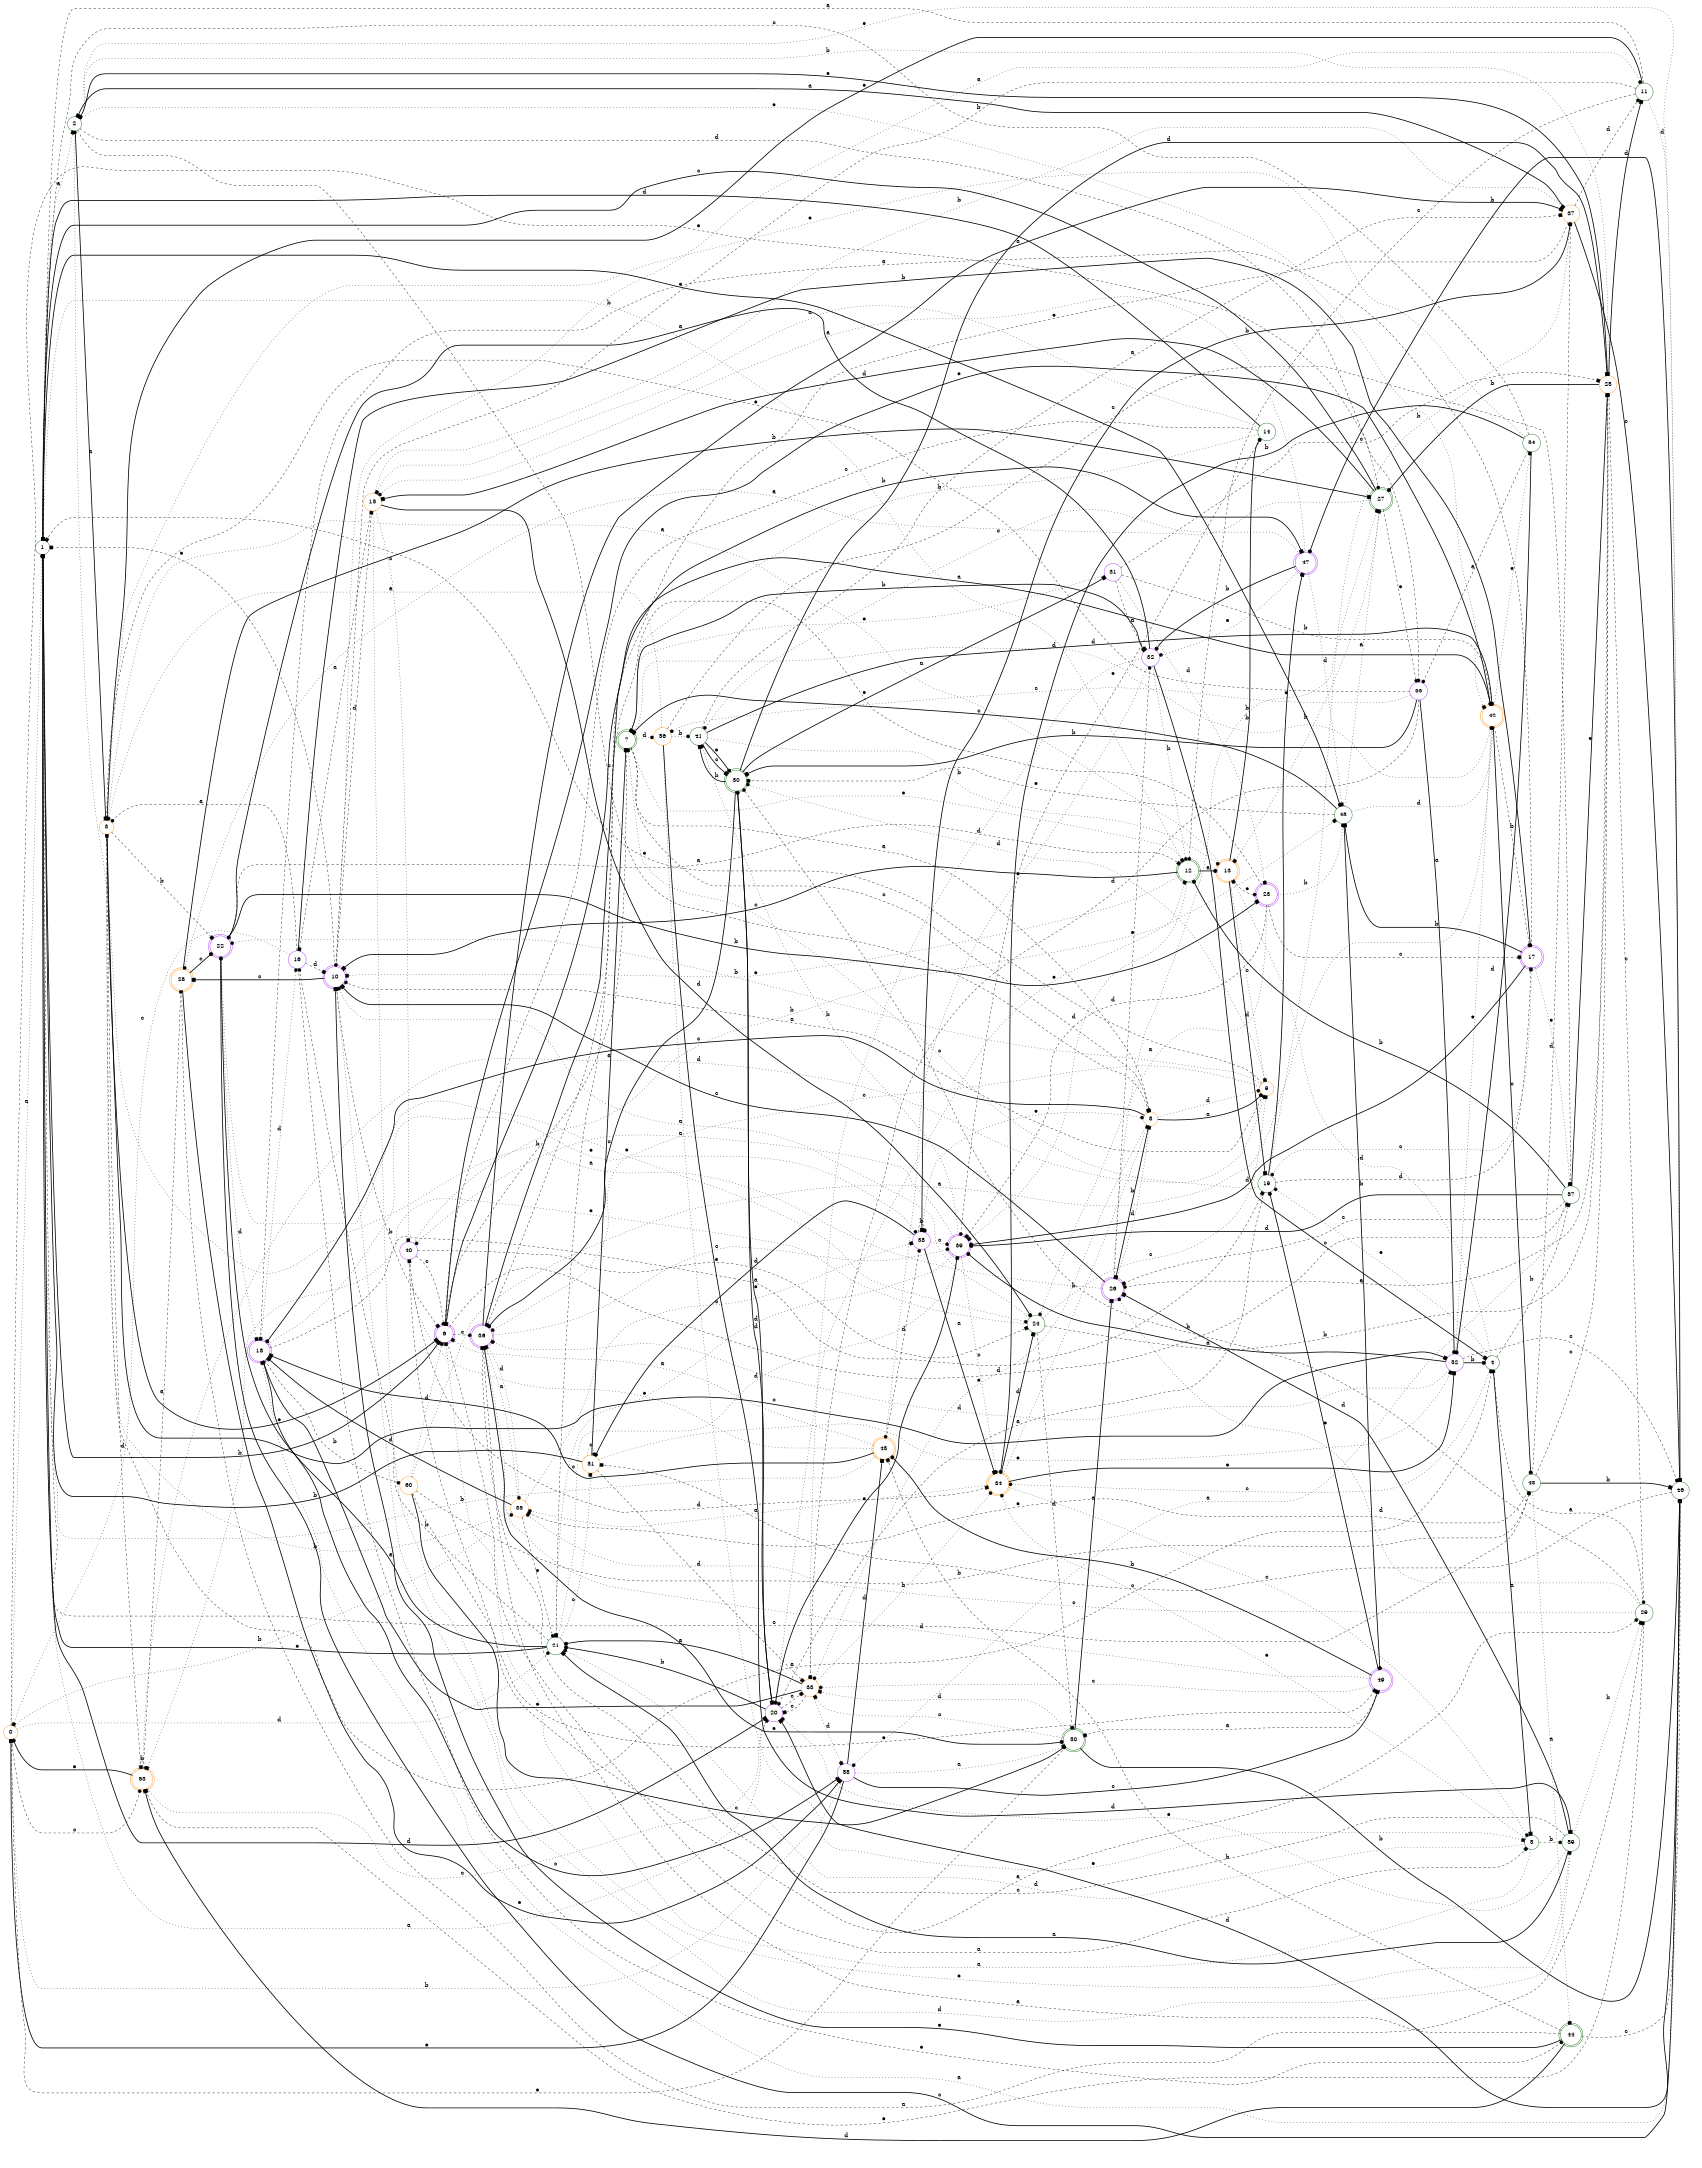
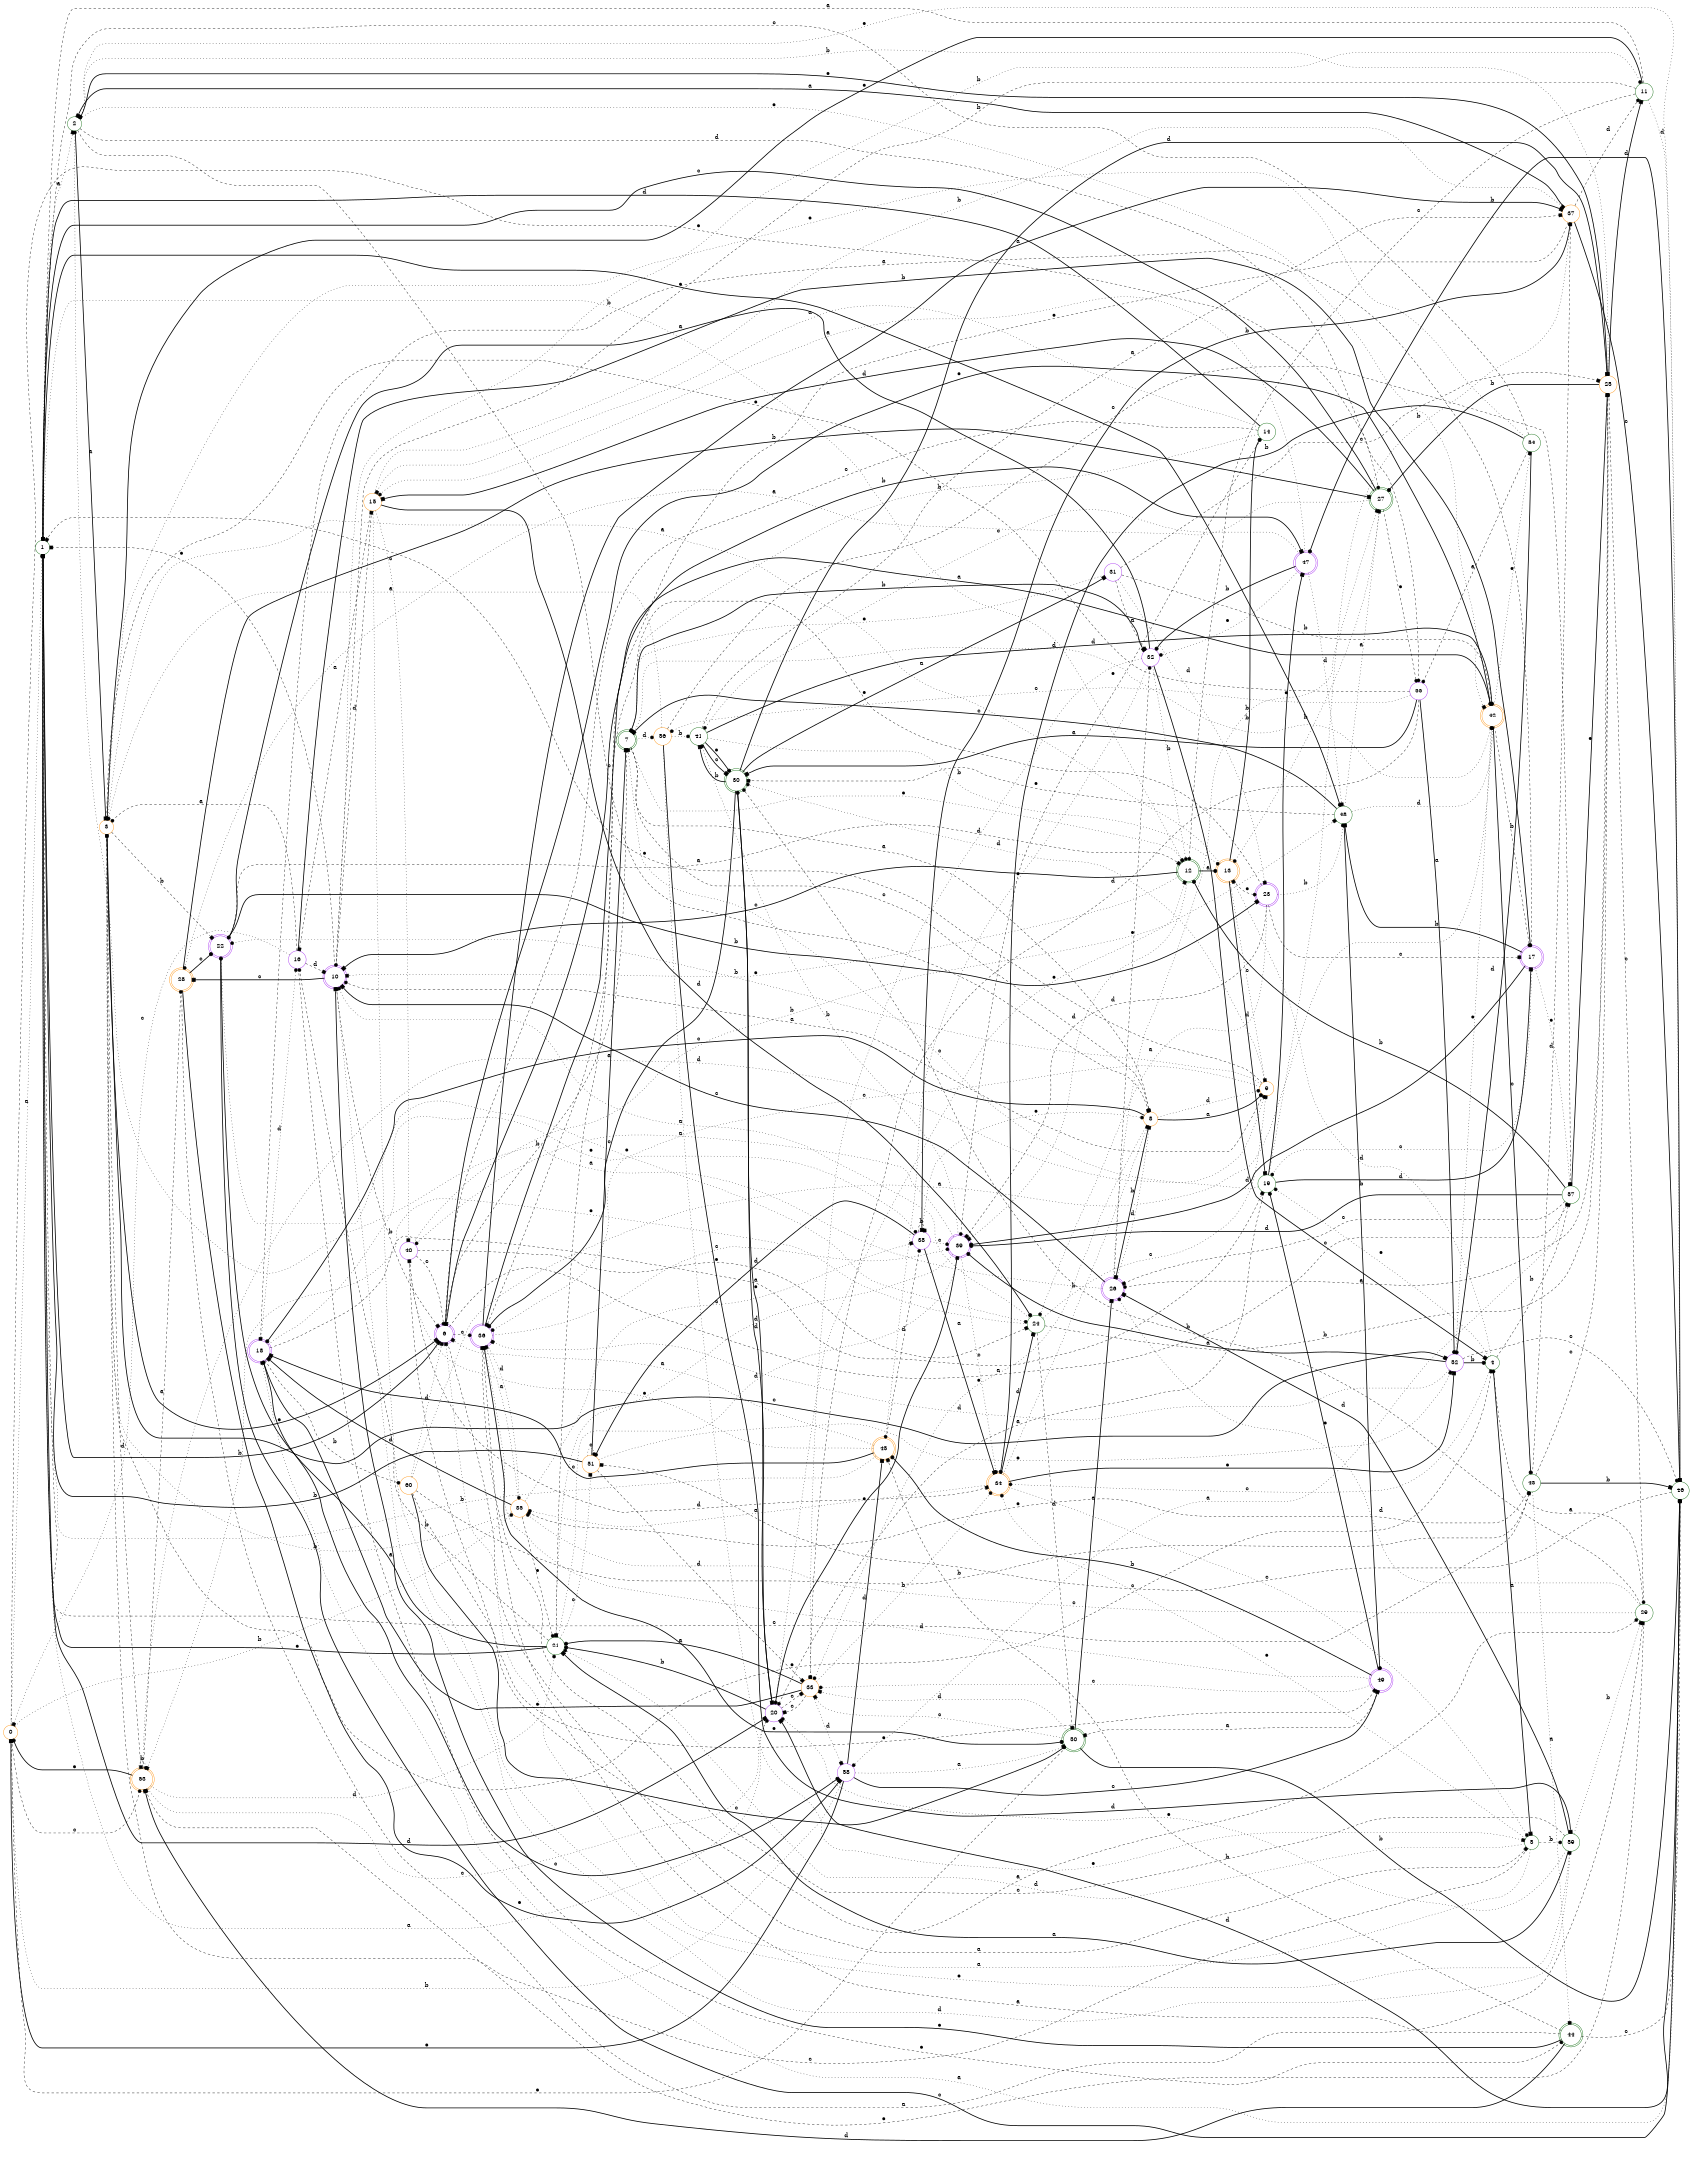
edge "10" -> "11": label "a" -> "b"
edge "27" -> "13": arrowhead box -> dot
edge "55" -> "30": label "b" -> "a"
edge "22" -> "18": removed, label "d"
edge "19" -> "17": style dashed -> bold
edge "6" -> "57": label "d" -> "a"
edge "3" -> "4": label "a" -> "e"
edge "0" -> "21": now "53" -> "21"
edge "5" -> "3": added, label "c"
